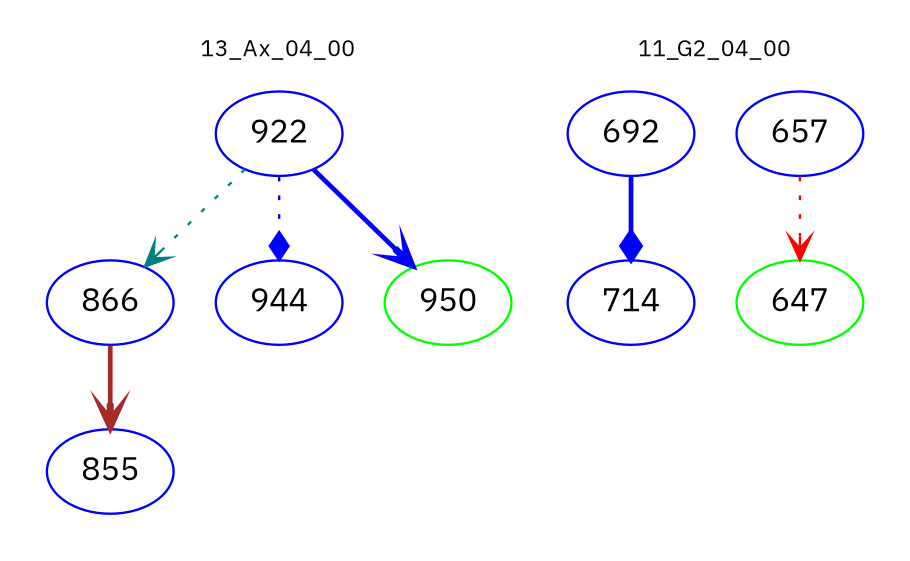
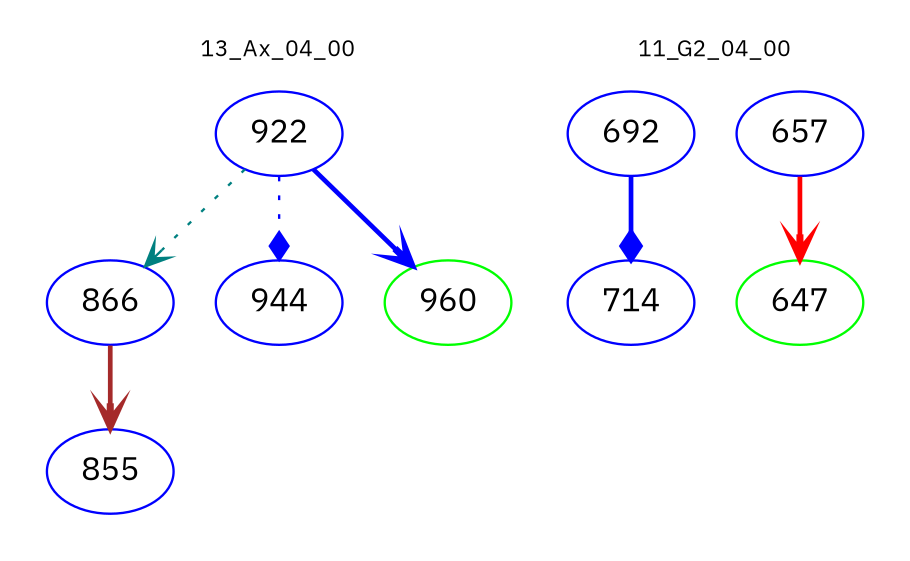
edge "657" -> "647": style dotted -> bold
node "950": label "950" -> "960"
